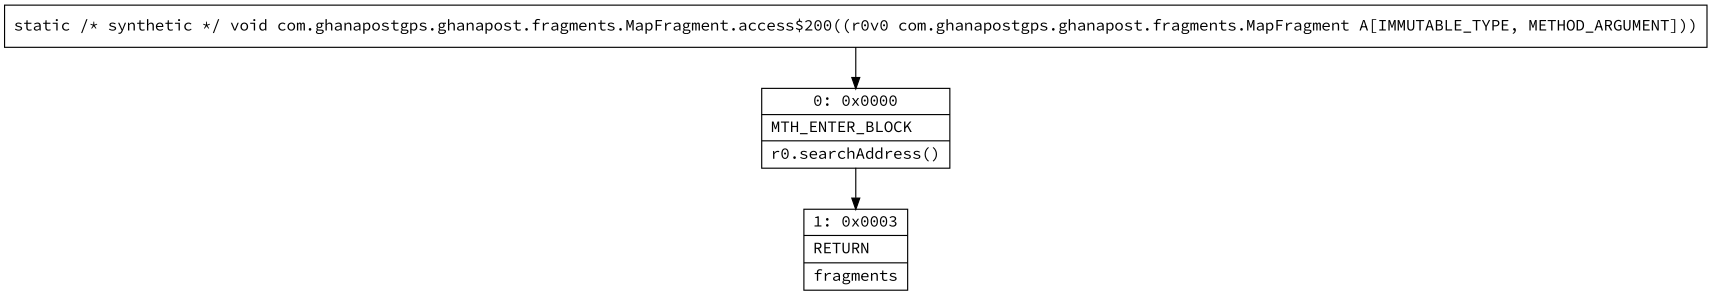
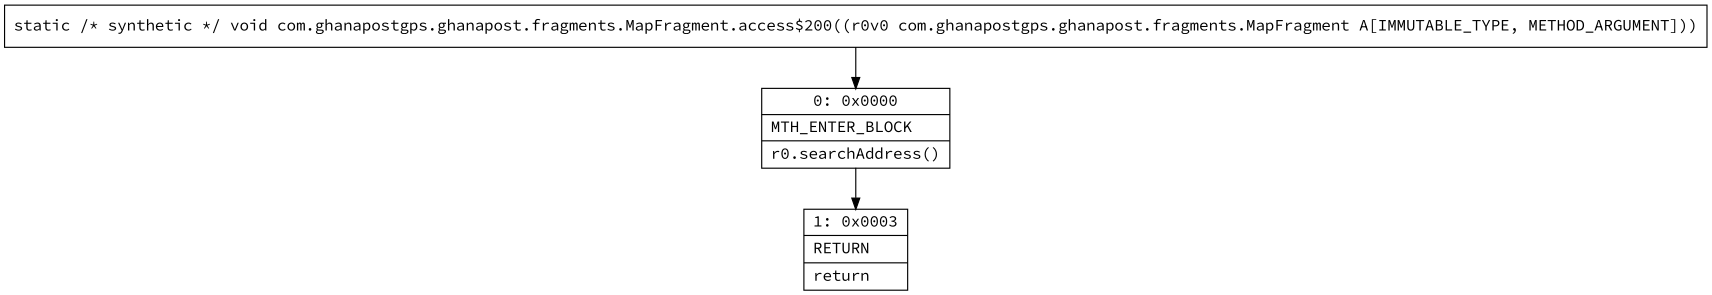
node "1: 0x0003": text "fragments" -> "return"
